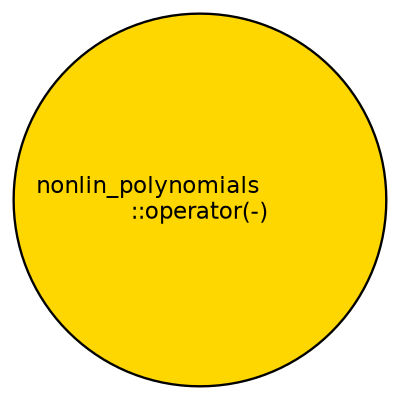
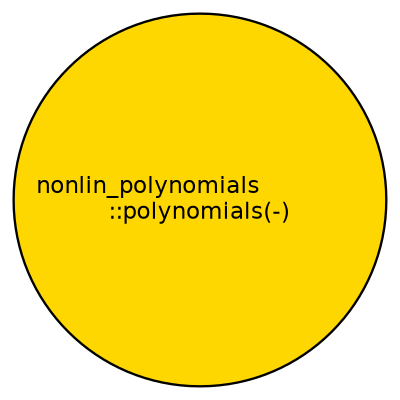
node "nonlin_polynomials ::operator(-)": label "nonlin_polynomials ::operator(-)" -> "nonlin_polynomials ::polynomials(-)"
